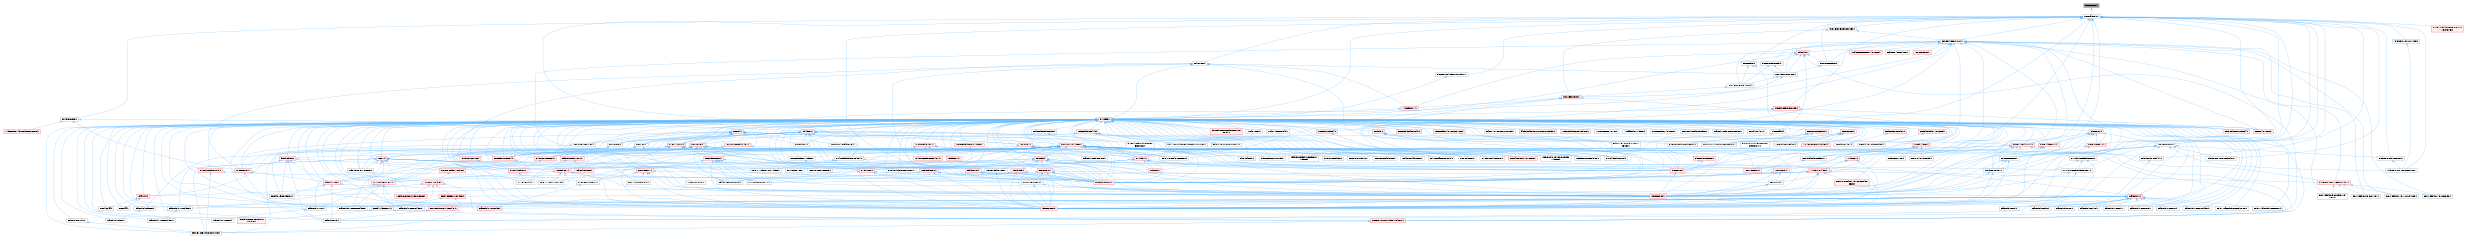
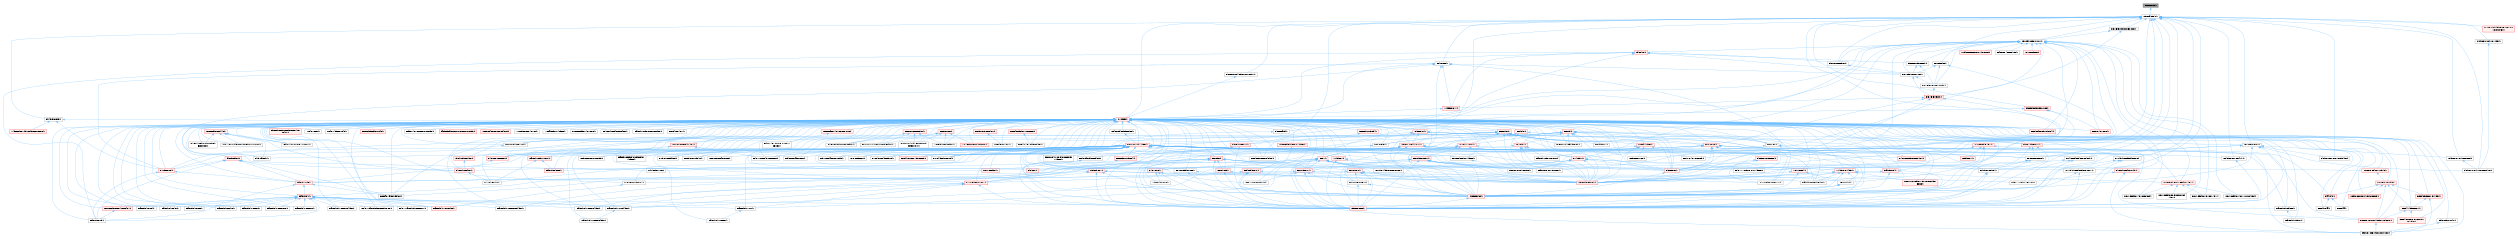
edge "SlateSharedPCH.h" -> "SlateGlobals.h": removed
node "Children.h": label "Children.h" -> "Factories.h"
